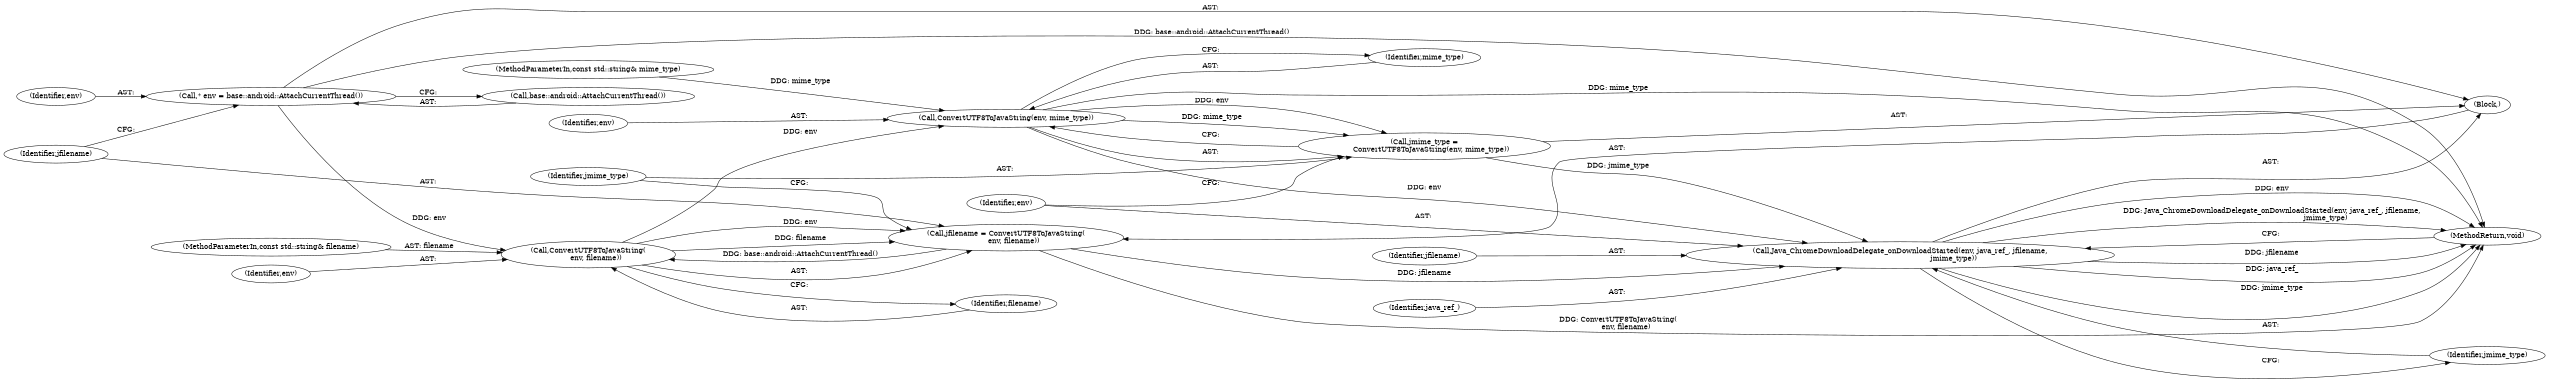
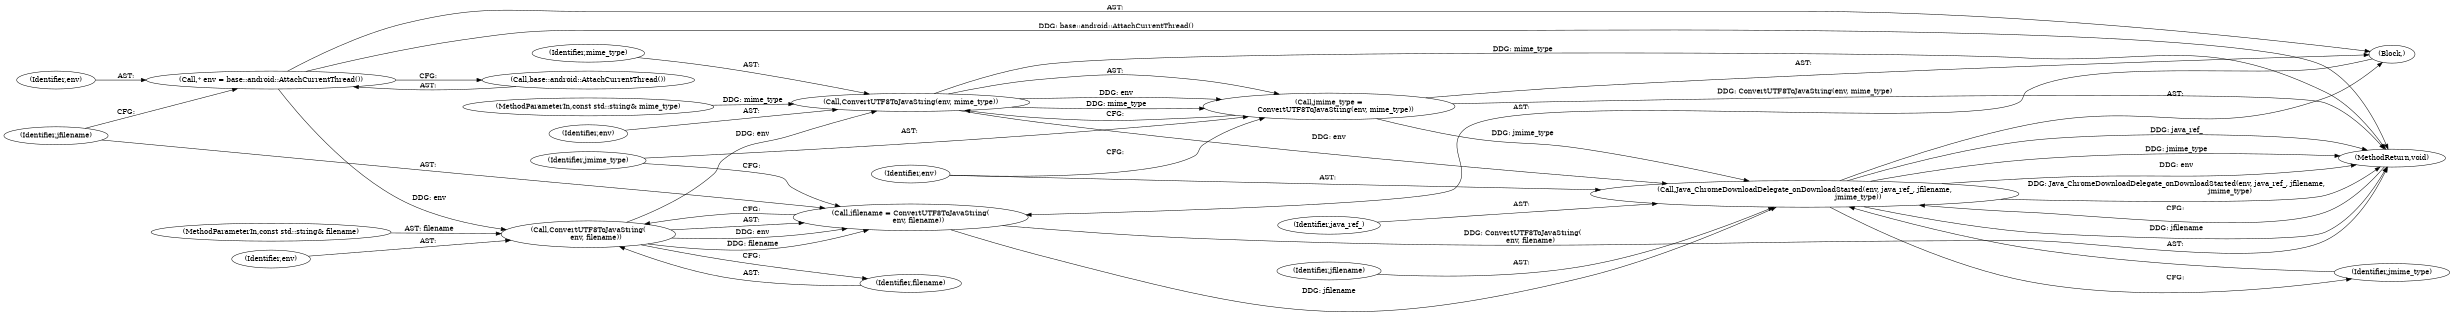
edge "(Call,ConvertUTF8ToJavaString(env, mime_type))" -> "(Identifier,mime_type)": removed, label "CFG:"
edge "(Call,jmime_type = ConvertUTF8ToJavaString(env, mime_type))" -> "(MethodReturn,void)": added, label "DDG: ConvertUTF8ToJavaString(env, mime_type)"
edge "(Call,jfilename = ConvertUTF8ToJavaString( env, filename))" -> "(Call,ConvertUTF8ToJavaString( env, filename))": label "DDG: base::android::AttachCurrentThread()" -> "CFG: "
